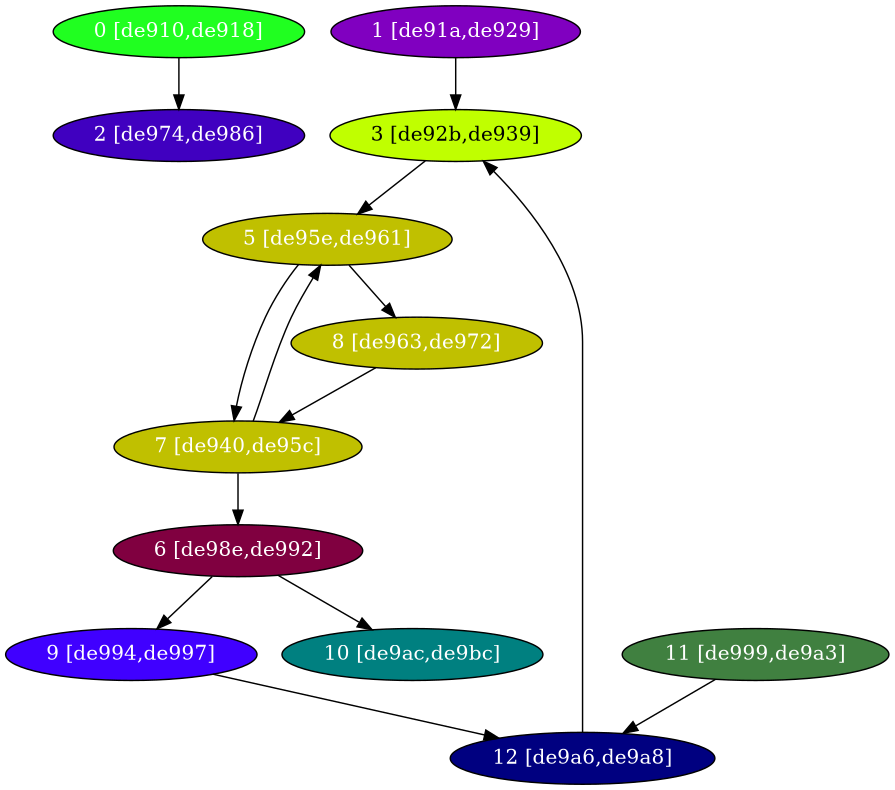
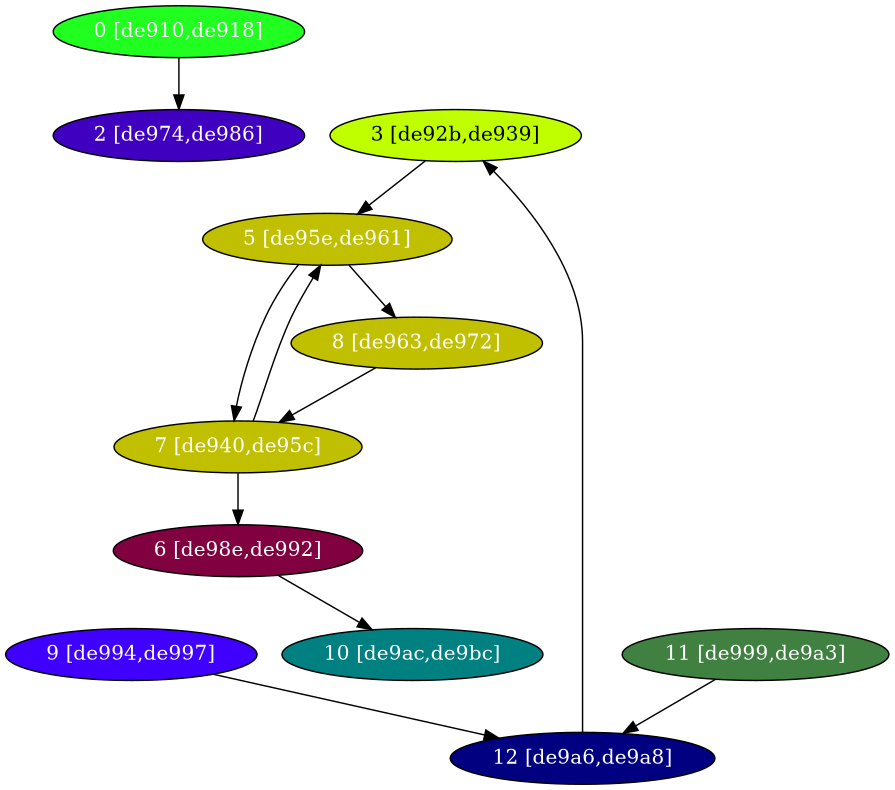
node "1 [de91a,de929]": removed
edge "6 [de98e,de992]" -> "9 [de994,de997]": removed
